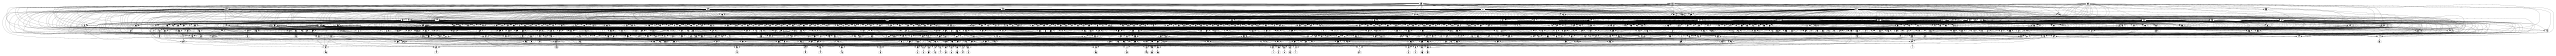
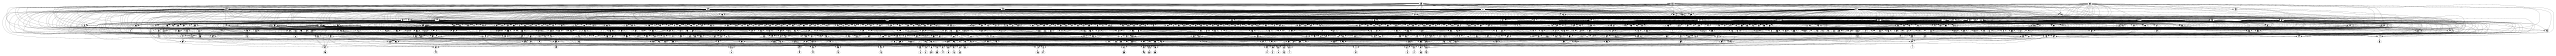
node "23": removed
